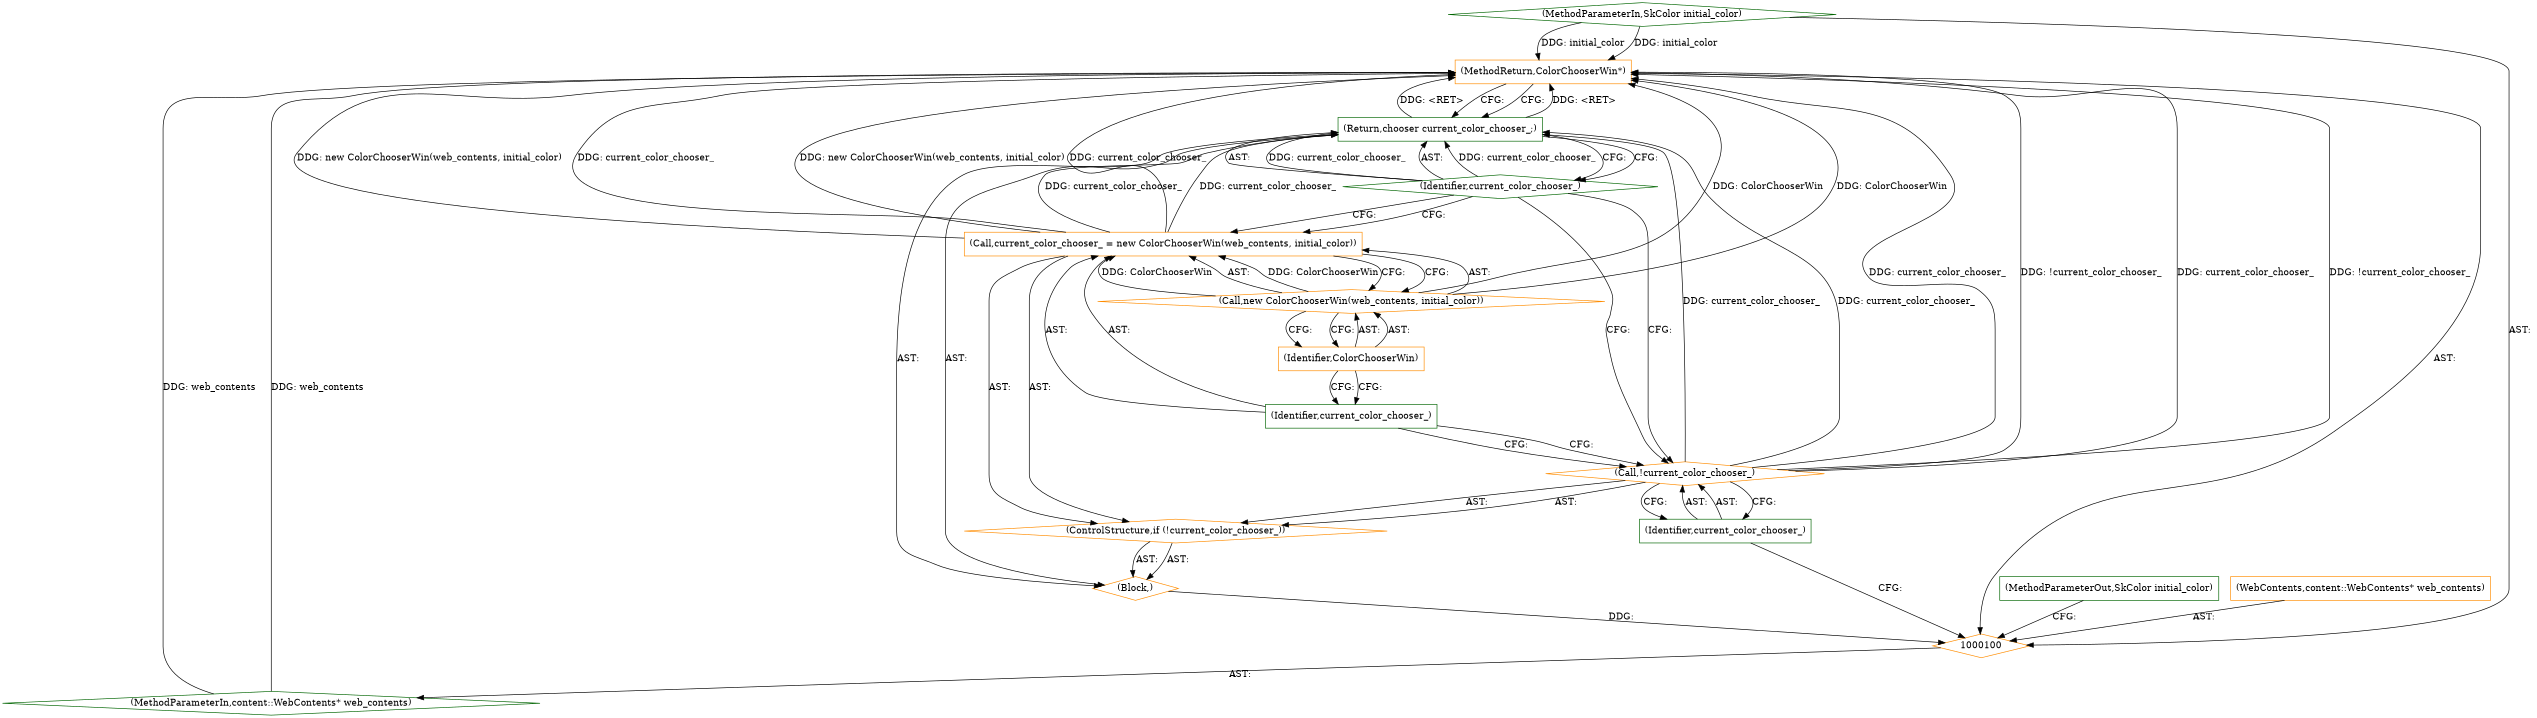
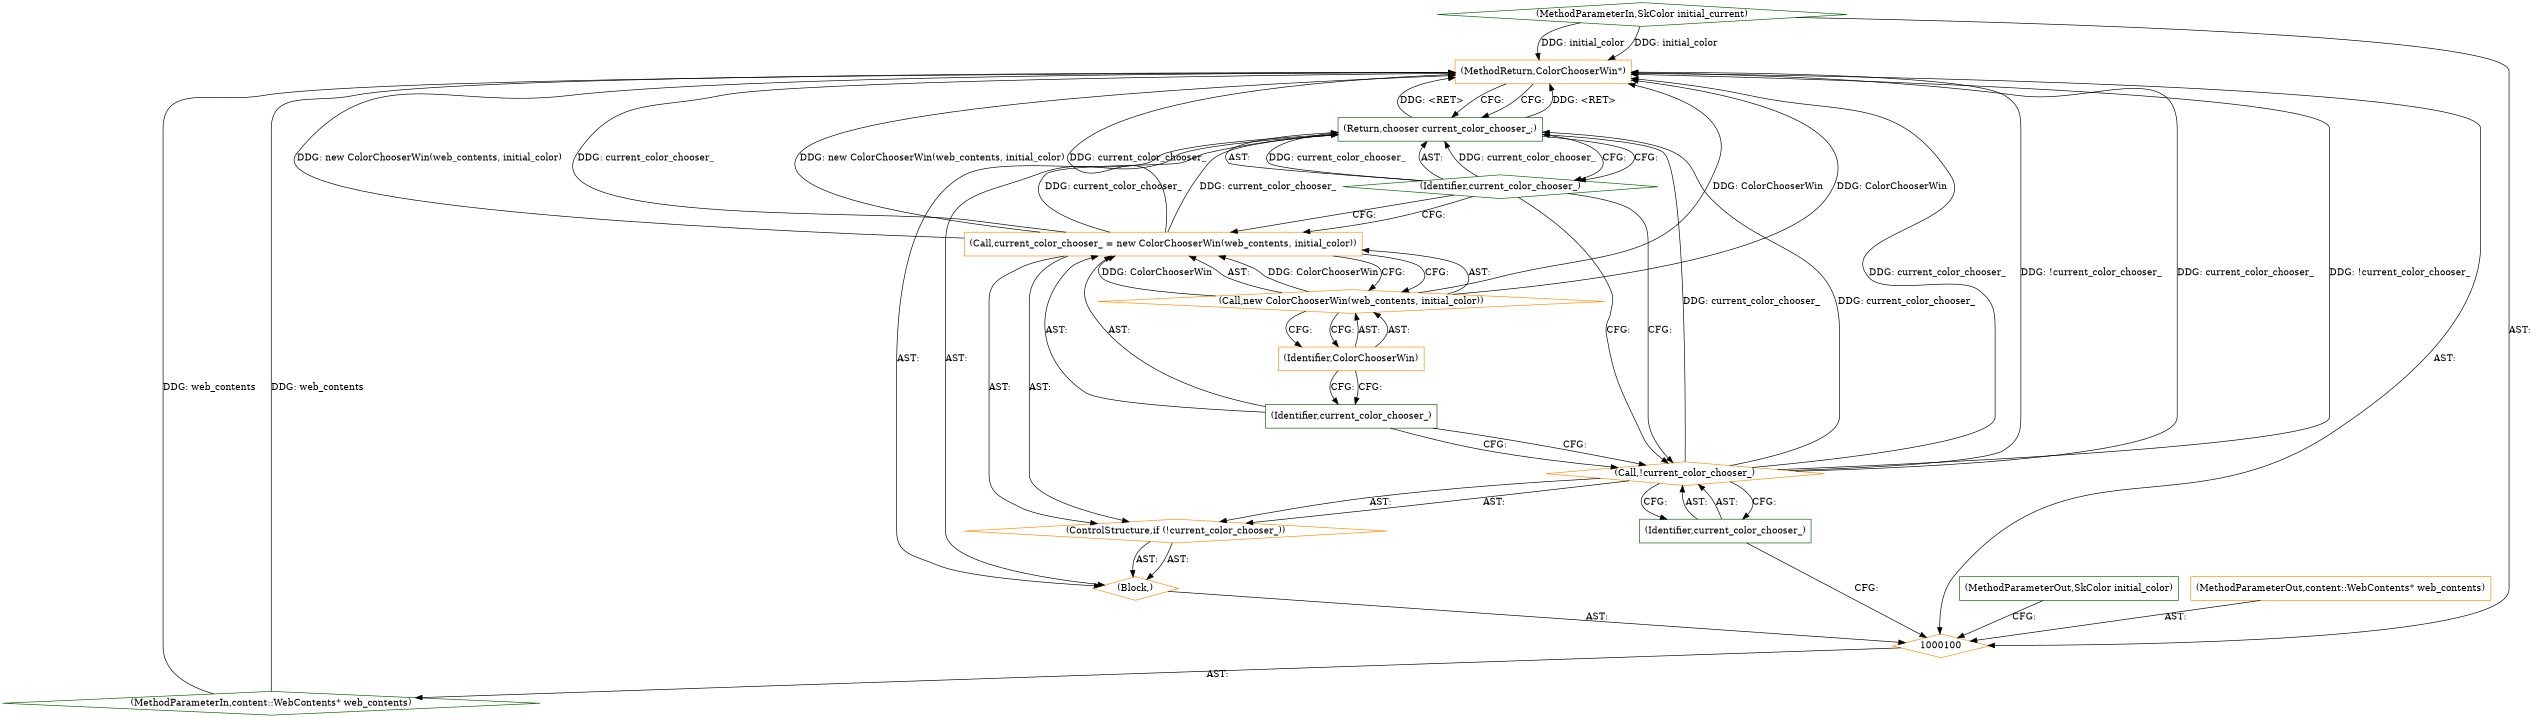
node "(MethodParameterIn,SkColor initial_color)": label "(MethodParameterIn,SkColor initial_color)" -> "(MethodParameterIn,SkColor initial_current)"
node "(WebContents,content::WebContents* web_contents)": label "(WebContents,content::WebContents* web_contents)" -> "(MethodParameterOut,content::WebContents* web_contents)"
edge "(Block,)" -> "1000100": label "DDG: " -> "AST: "
